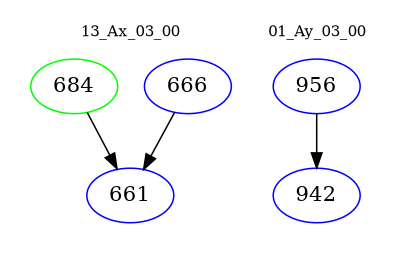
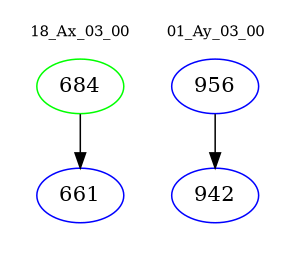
cluster "13_Ax_03_00": label "13_Ax_03_00" -> "18_Ax_03_00"
node "666": removed
